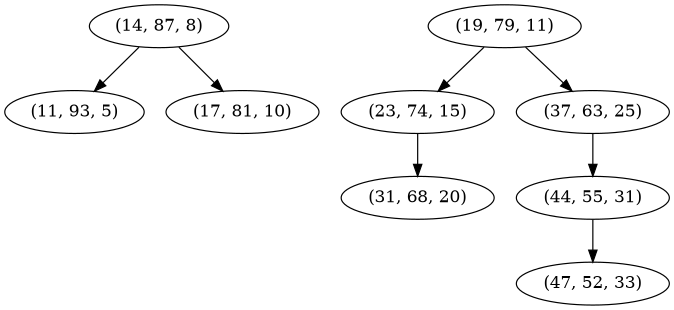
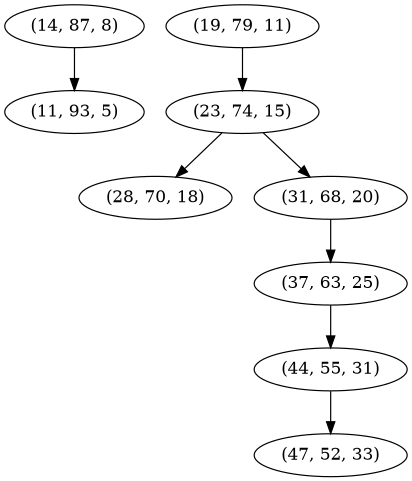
edge "(19, 79, 11)" -> "(37, 63, 25)": now "(31, 68, 20)" -> "(37, 63, 25)"
node "(17, 81, 10)": removed
node "(28, 70, 18)": added
